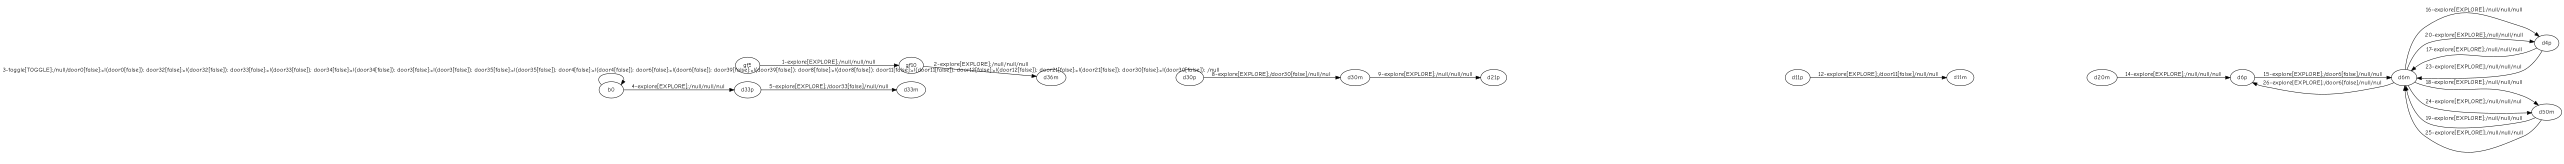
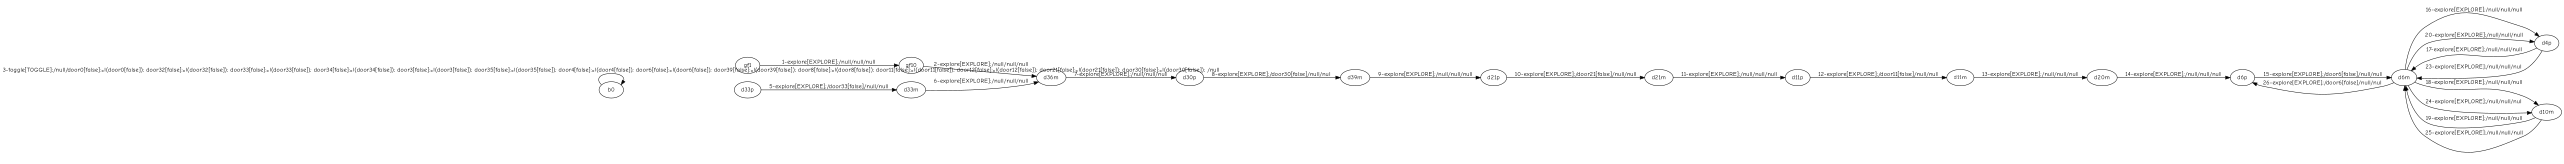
node "gf5": label "gf5" -> "gf1"
edge "d36m" -> "d30p": added, label "7-explore[EXPLORE];/null/null/null"
node "d30m": label "d30m" -> "d39m"
node "d21m": added
edge "d11m" -> "d20m": added, label "13-explore[EXPLORE];/null/null/null"
edge "d33m" -> "d36m": added, label "6-explore[EXPLORE];/null/null/null"
edge "b0" -> "d33p": removed, label "4-explore[EXPLORE];/null/null/null"
node "d50m": label "d50m" -> "d10m"
